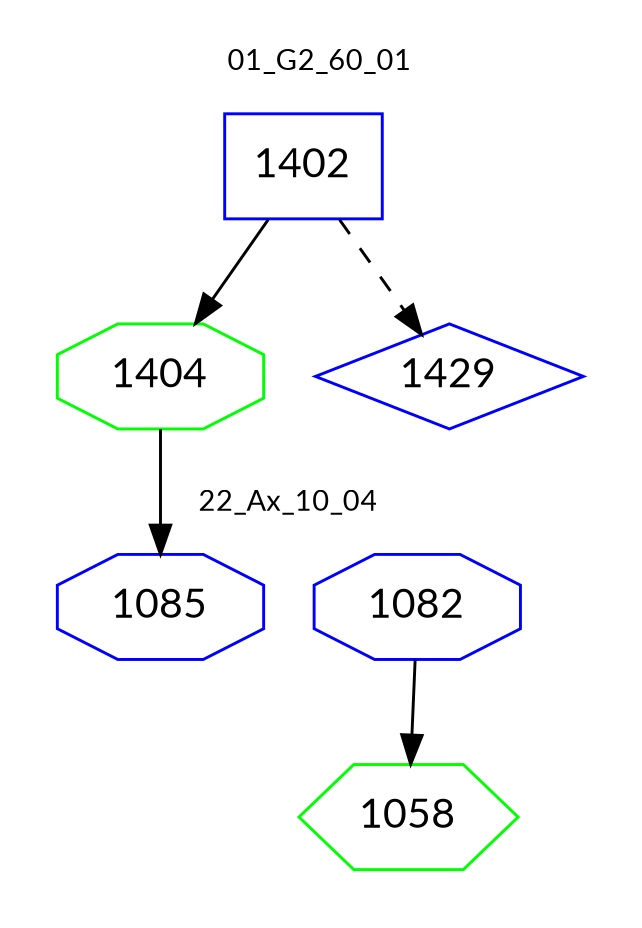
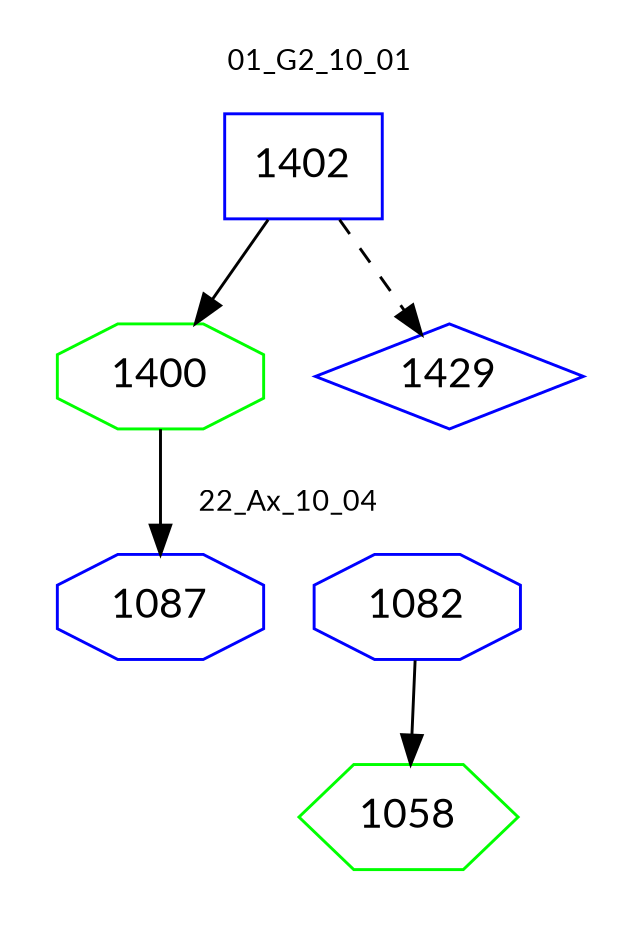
cluster "01_G2_60_01": label "01_G2_60_01" -> "01_G2_10_01"
node "1404": label "1404" -> "1400"
node "1085": label "1085" -> "1087"
